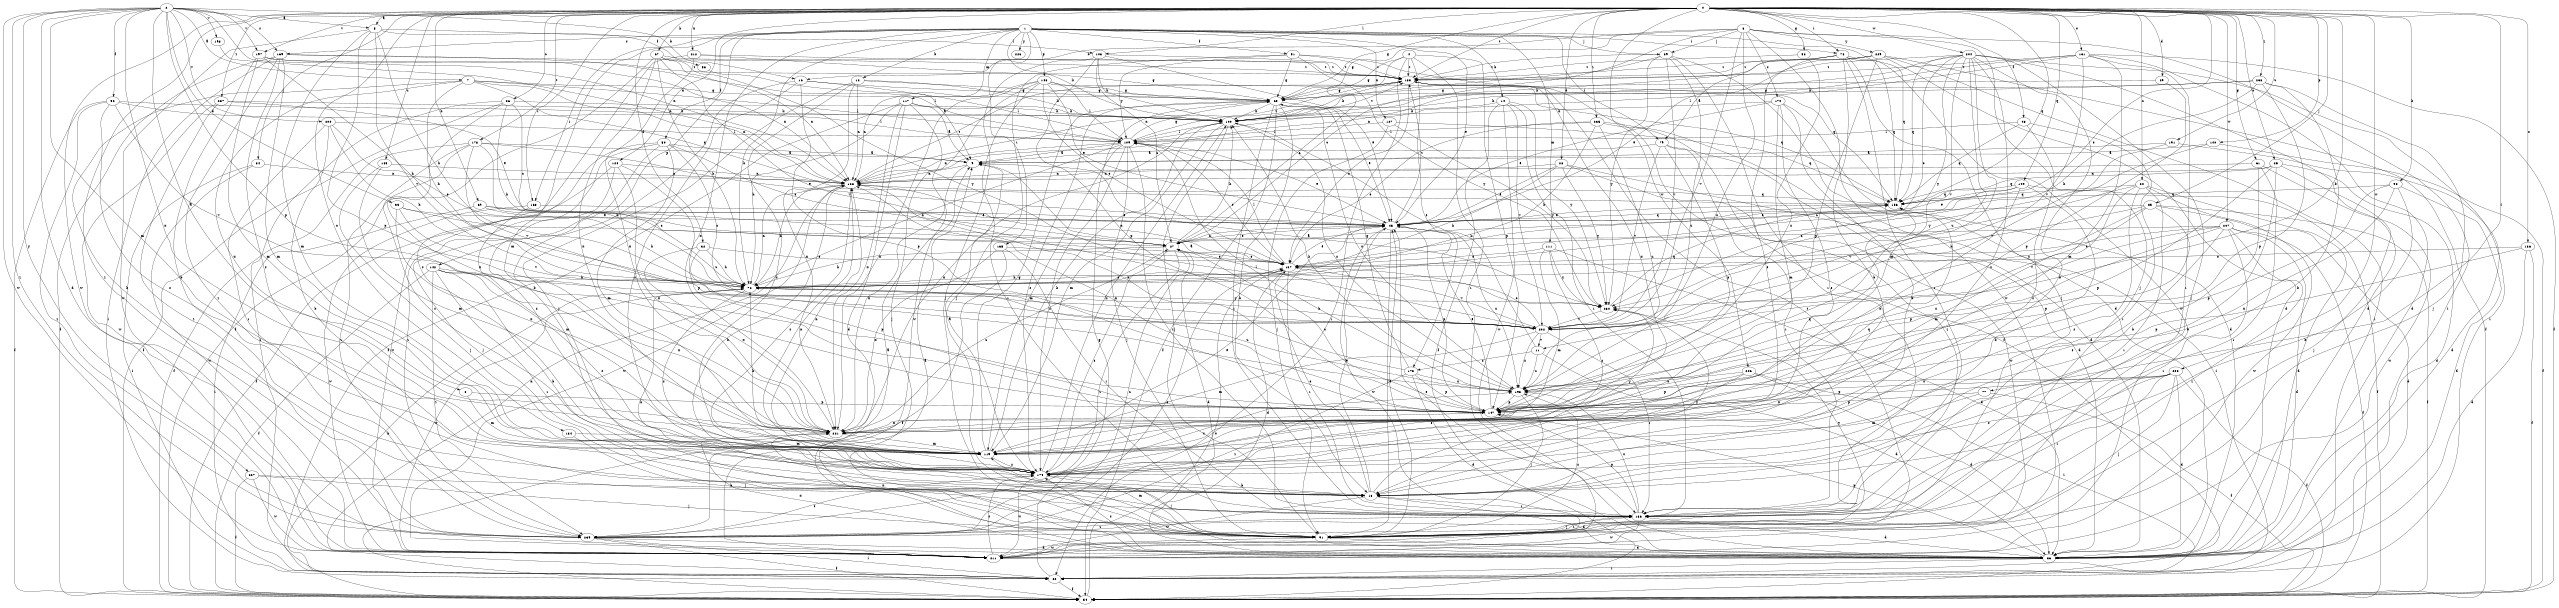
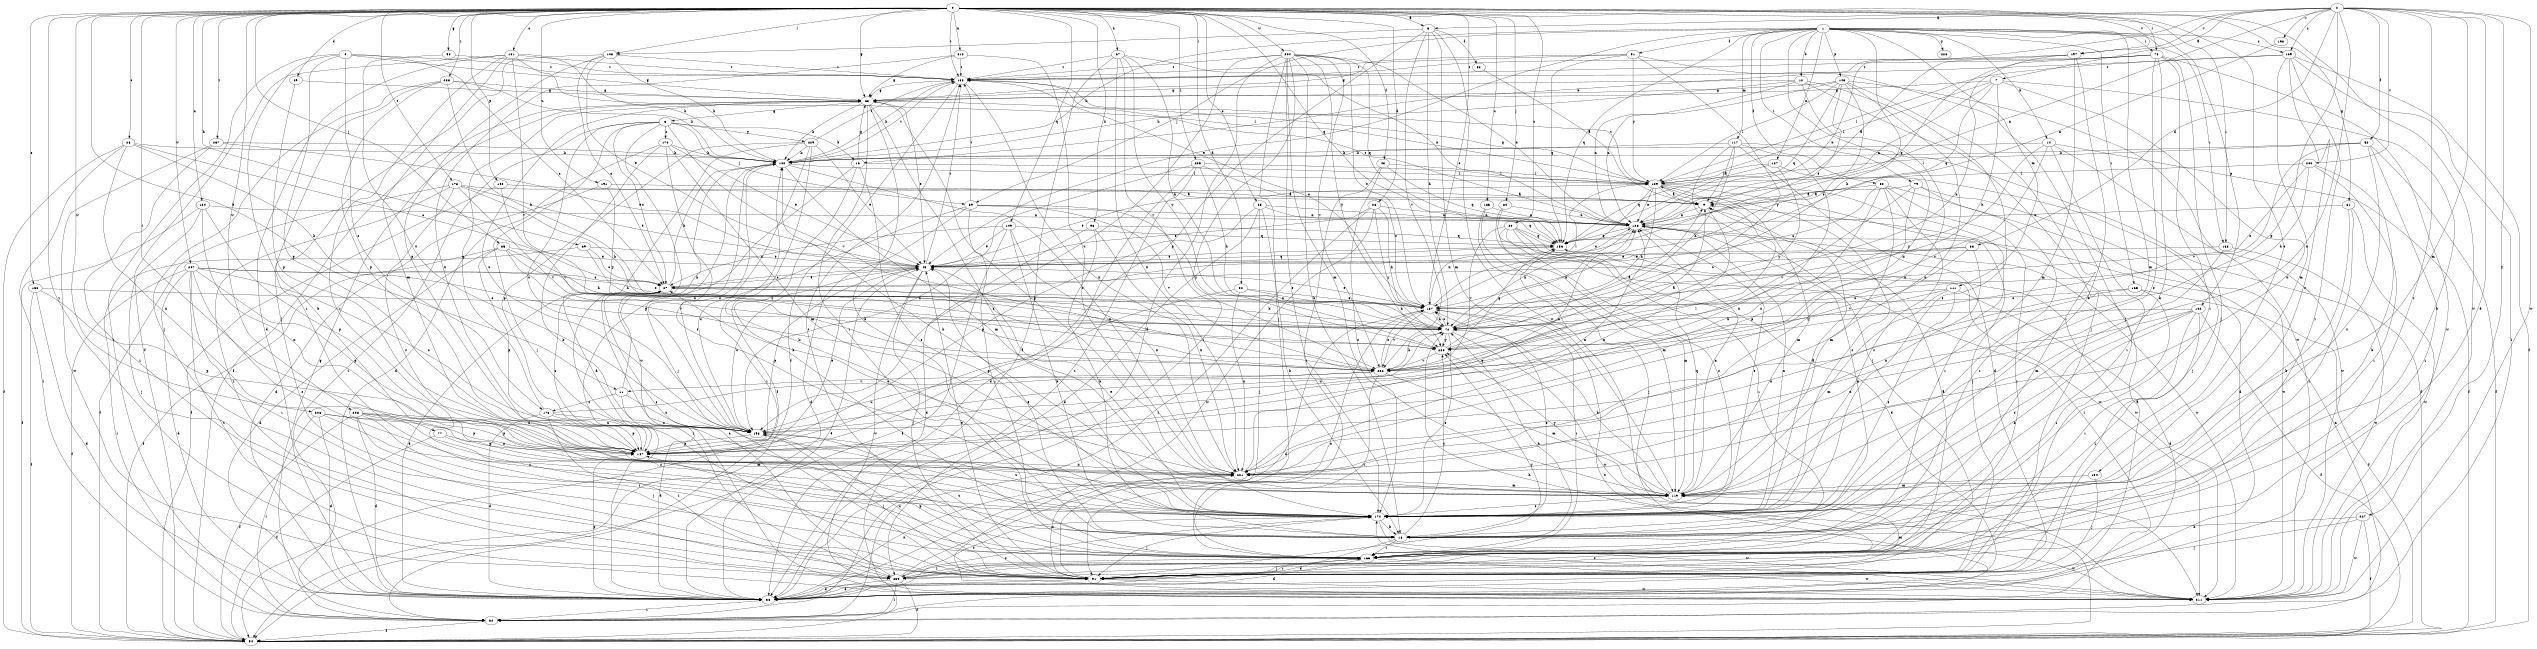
edge "3" -> "63": reversed
edge "78" -> "79": now "78" -> "9"
edge "98" -> "147": removed, label "p"
node "8": removed
